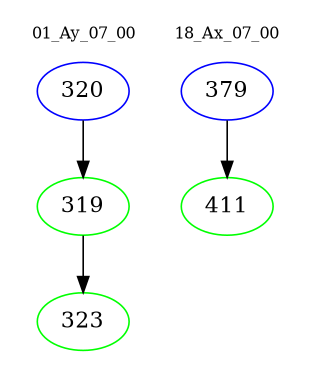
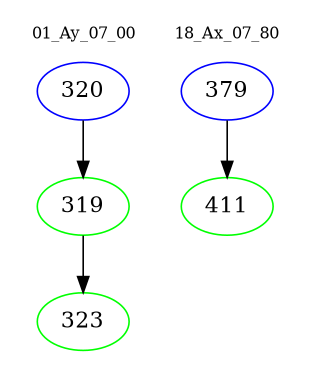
cluster "18_Ax_07_00": label "18_Ax_07_00" -> "18_Ax_07_80"
